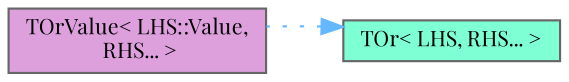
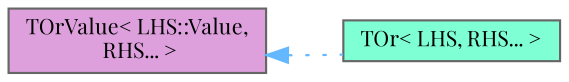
edge "TOrValue< LHS::Value, RHS... >" -> "TOr< LHS, RHS... >": reversed
